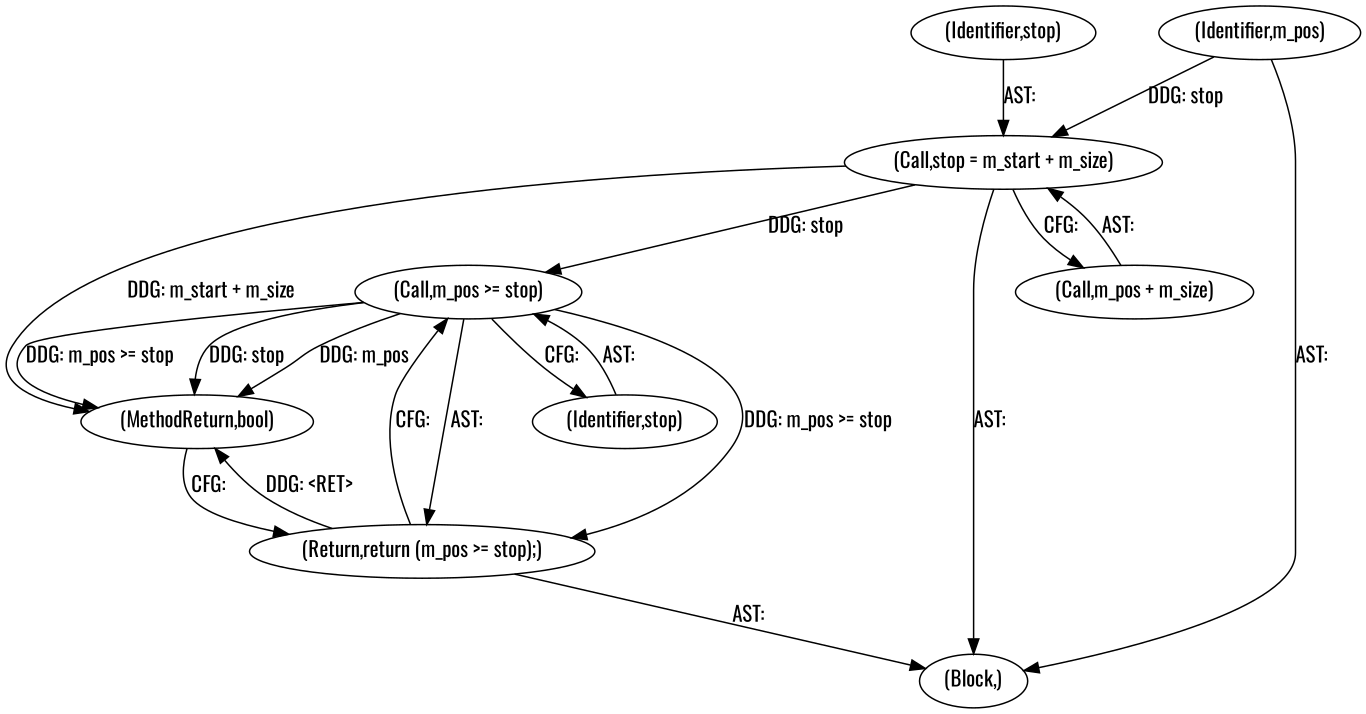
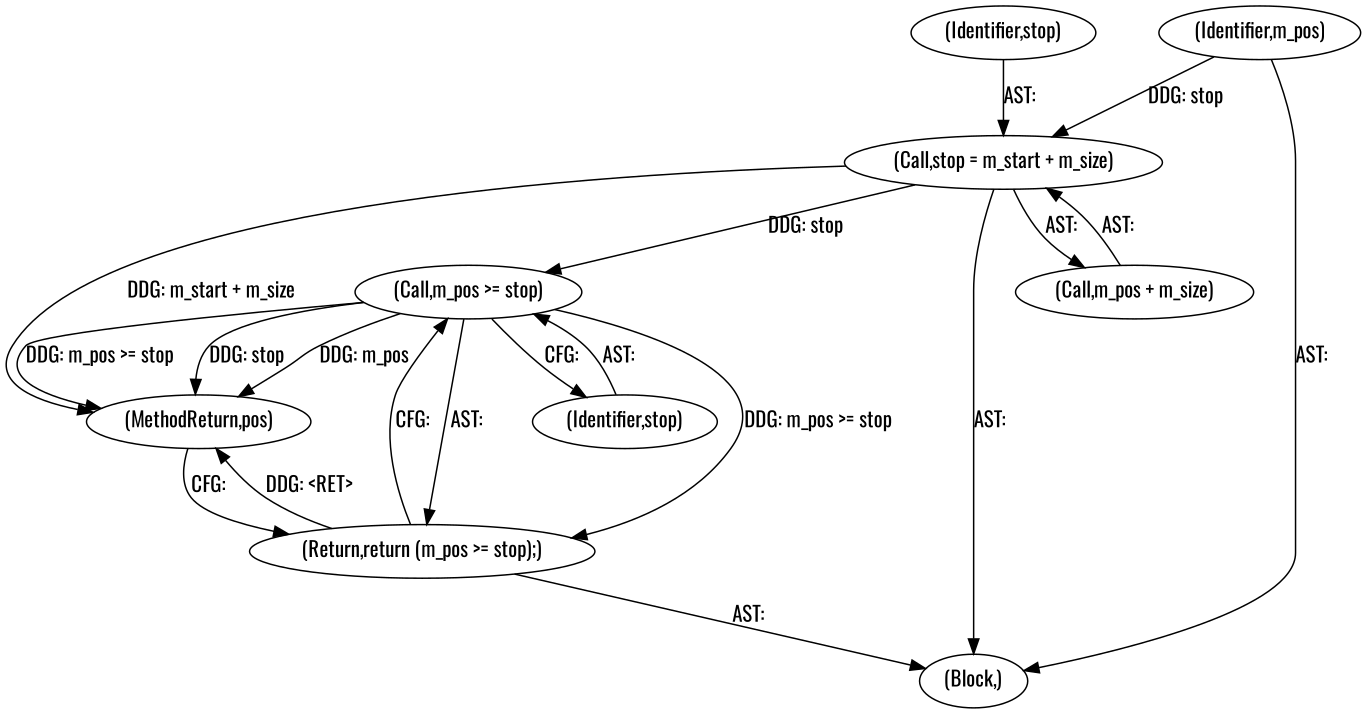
edge "(Call,stop = m_start + m_size)" -> "(Call,m_pos + m_size)": label "CFG: " -> "AST: "
node "(MethodReturn,bool)": label "(MethodReturn,bool)" -> "(MethodReturn,pos)"
